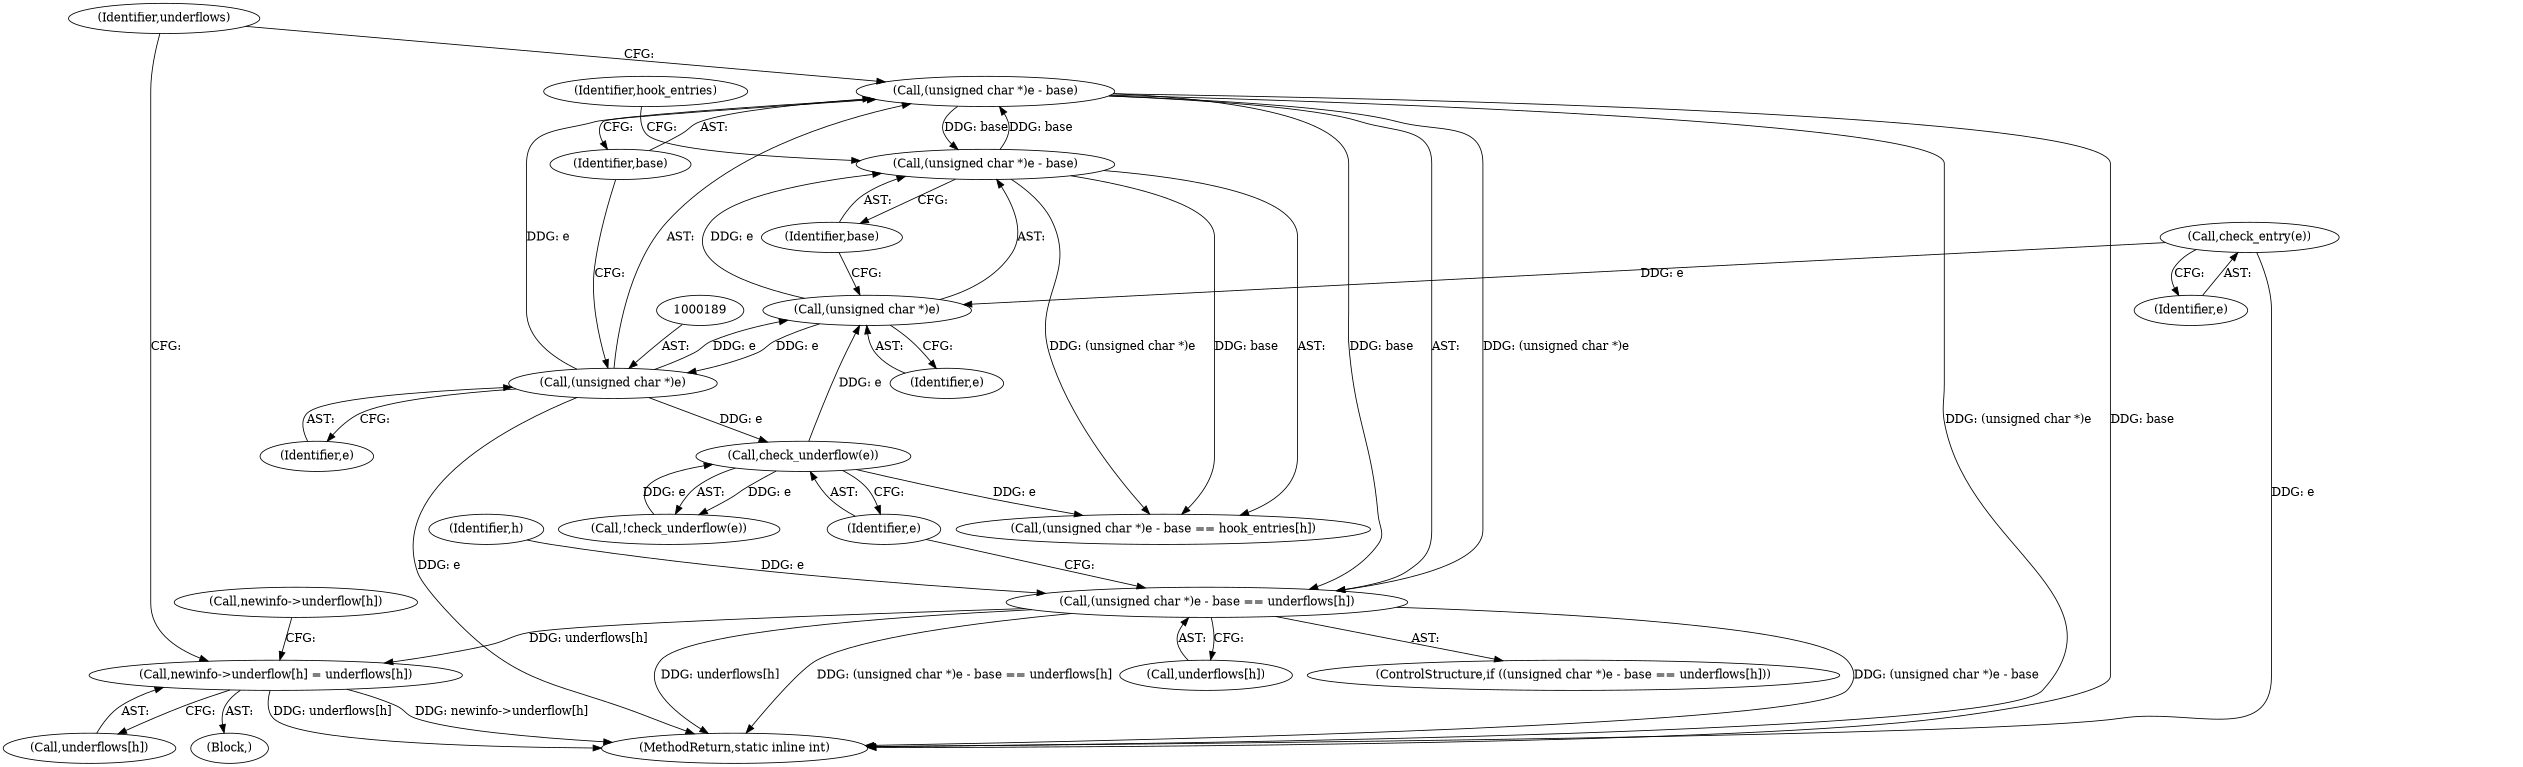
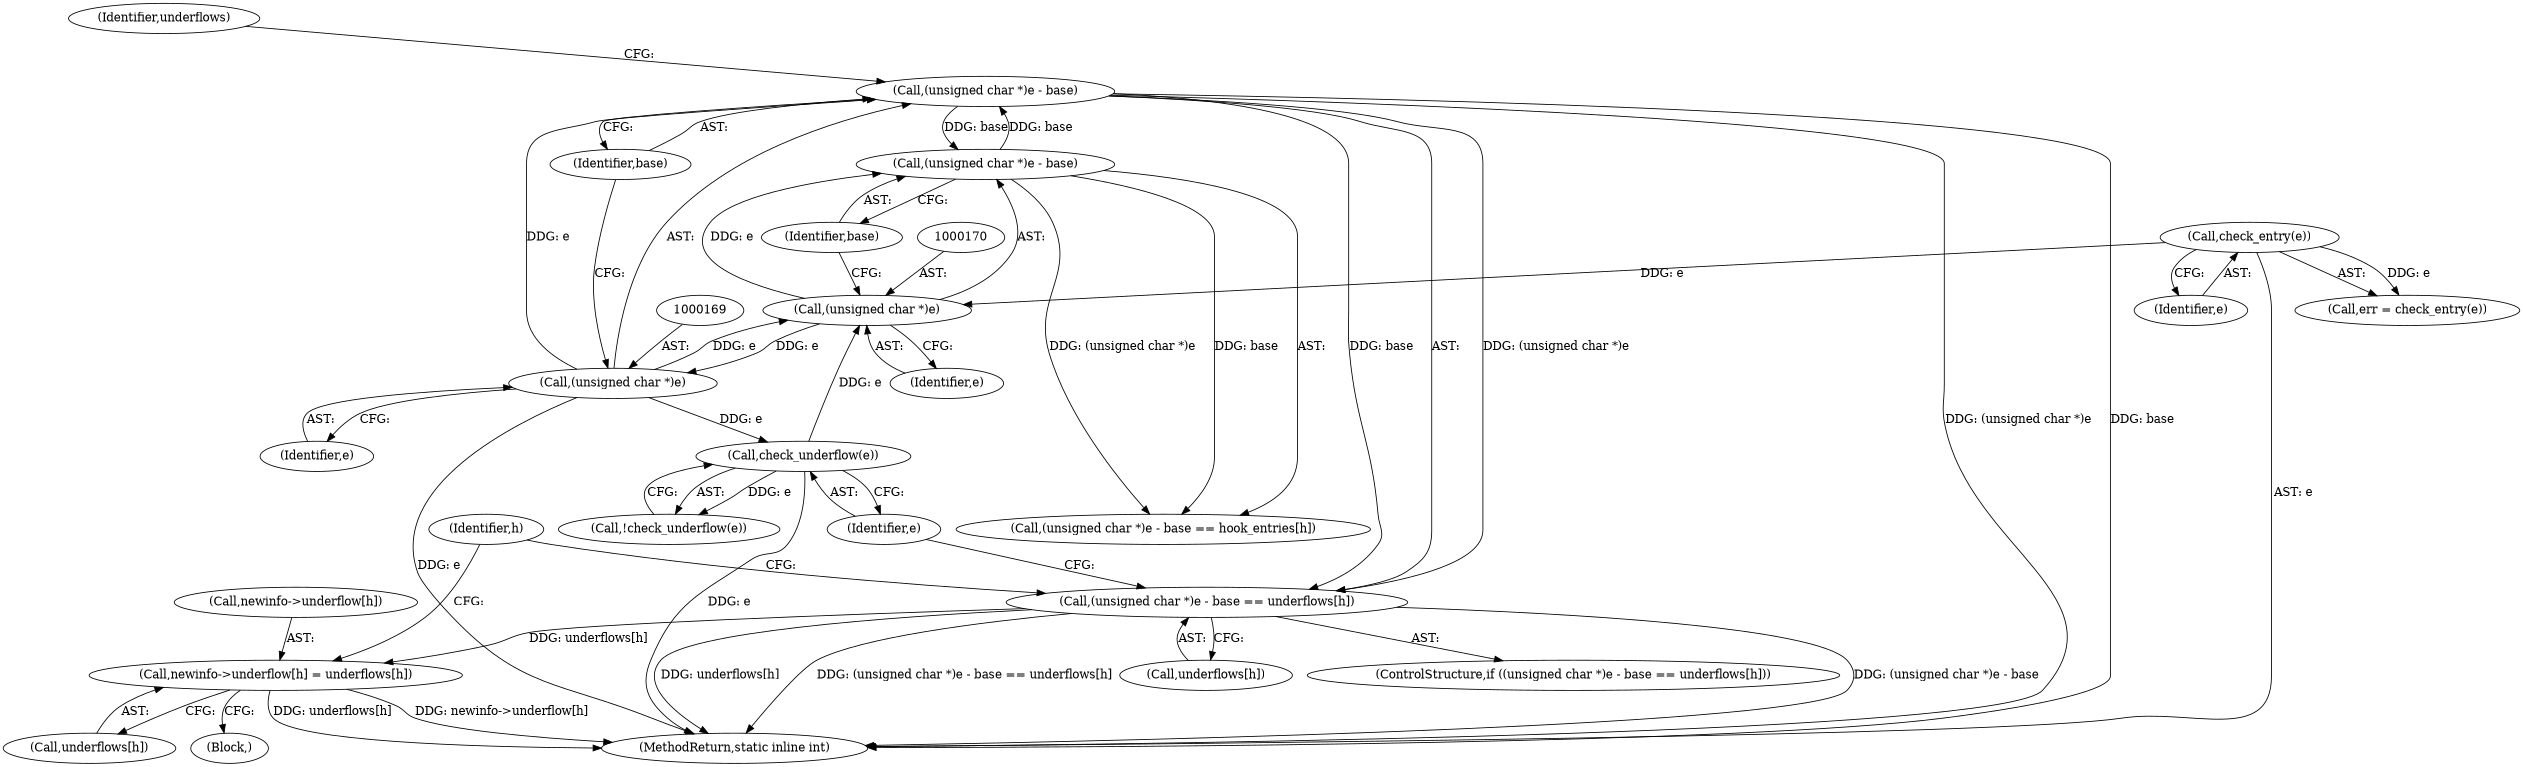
node "(Identifier,hook_entries)": removed
node "1000170": added
node "1000189": label "1000189" -> "1000169"
node "(Call,err = check_entry(e))": added
edge "(Identifier,underflows)" -> "(Call,newinfo->underflow[h] = underflows[h])": now "(Identifier,h)" -> "(Call,newinfo->underflow[h] = underflows[h])"
edge "(Call,!check_underflow(e))" -> "(Call,check_underflow(e))": label "DDG: e" -> "CFG: "
edge "(Call,check_underflow(e))" -> "(Call,(unsigned char *)e - base == hook_entries[h])": now "(Call,check_underflow(e))" -> "(MethodReturn,static inline int)"
edge "(Call,check_entry(e))" -> "(MethodReturn,static inline int)": label "DDG: e" -> "AST: e"
edge "(Identifier,h)" -> "(Call,(unsigned char *)e - base == underflows[h])": label "DDG: e" -> "CFG: "
edge "(Call,newinfo->underflow[h])" -> "(Call,newinfo->underflow[h] = underflows[h])": label "CFG: " -> "AST: "
edge "(Call,newinfo->underflow[h] = underflows[h])" -> "(Block,)": label "AST: " -> "CFG: "
